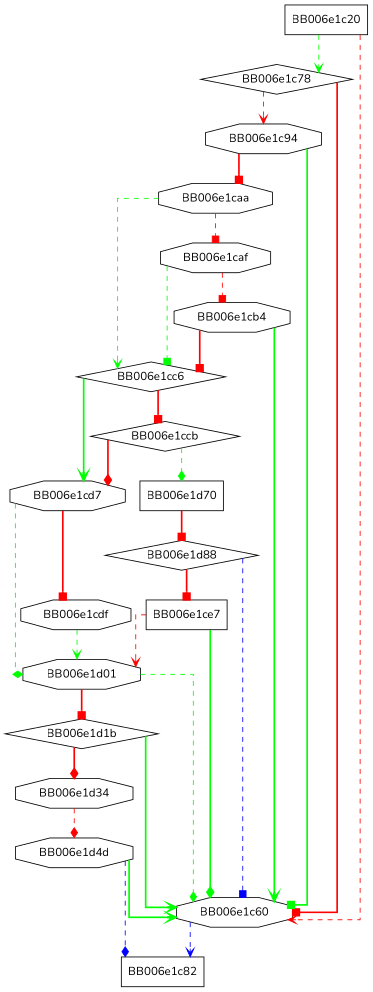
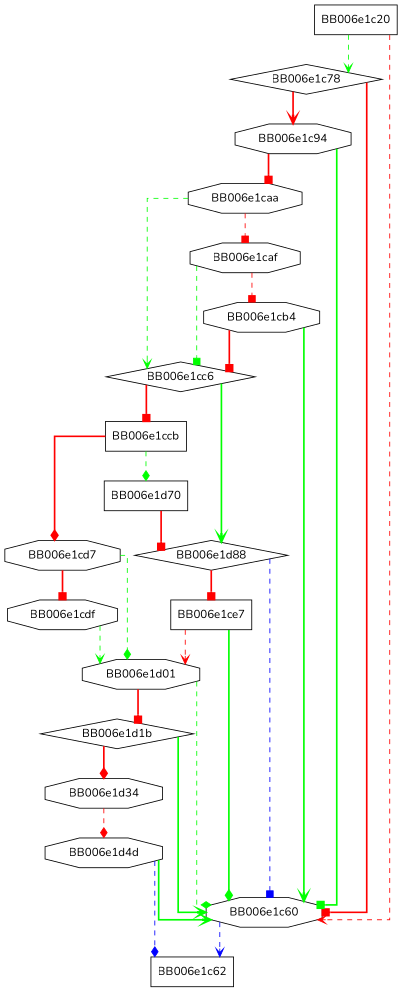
edge "BB006e1c78" -> "BB006e1c94": style dashed -> bold
edge "BB006e1cc6" -> "BB006e1cd7": now "BB006e1cc6" -> "BB006e1d88"
node "BB006e1ccb": shape diamond -> box
node "BB006e1c82": label "BB006e1c82" -> "BB006e1c62"
